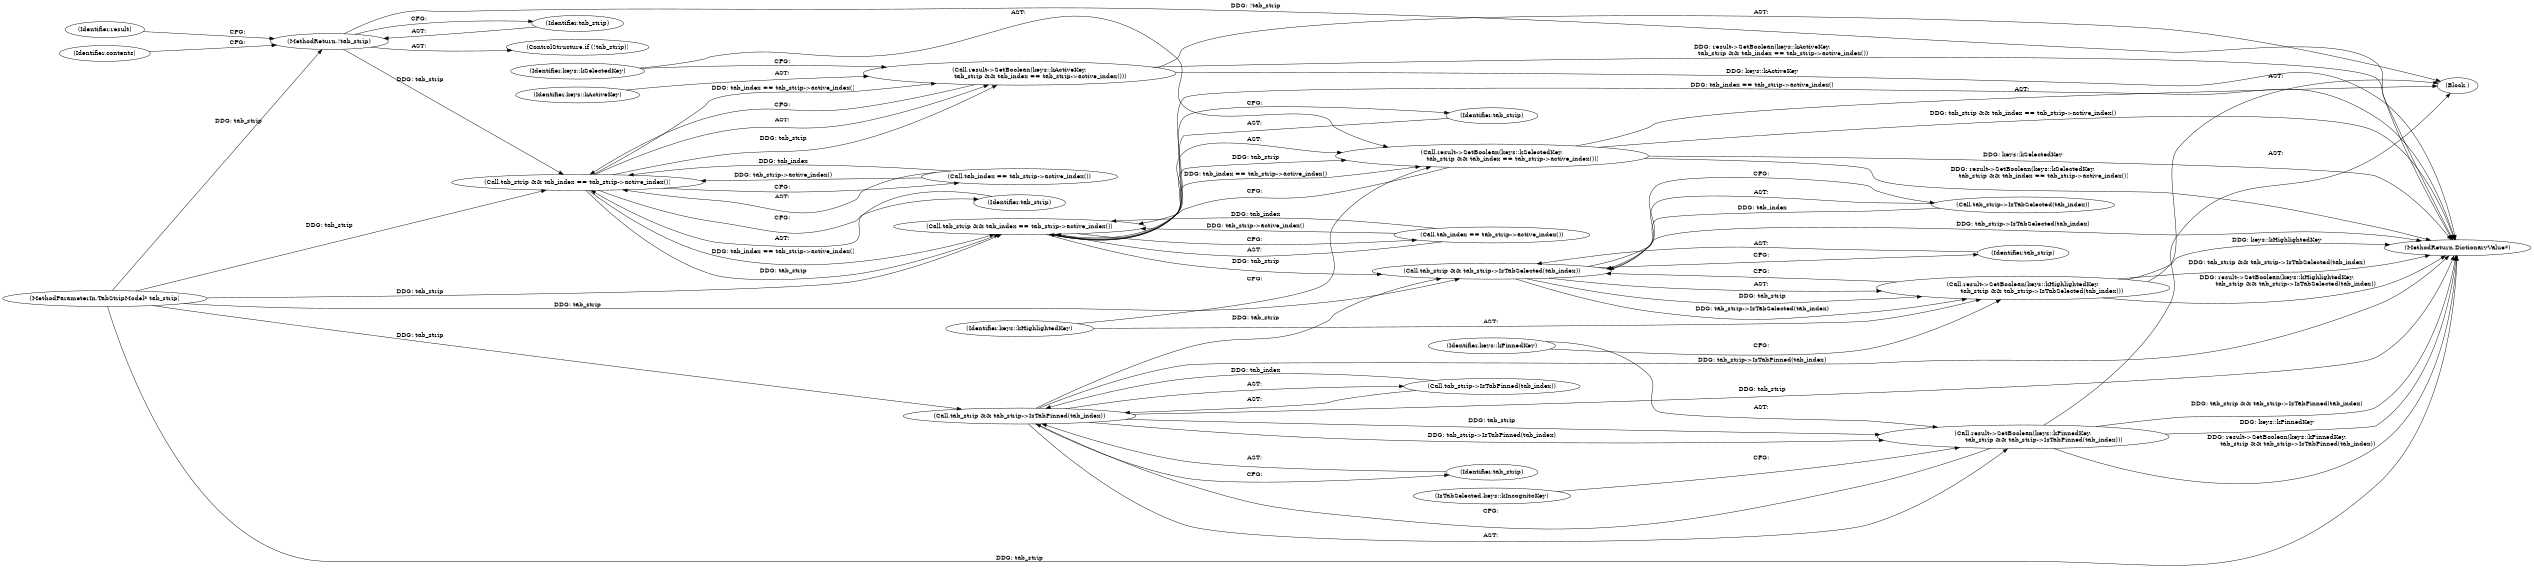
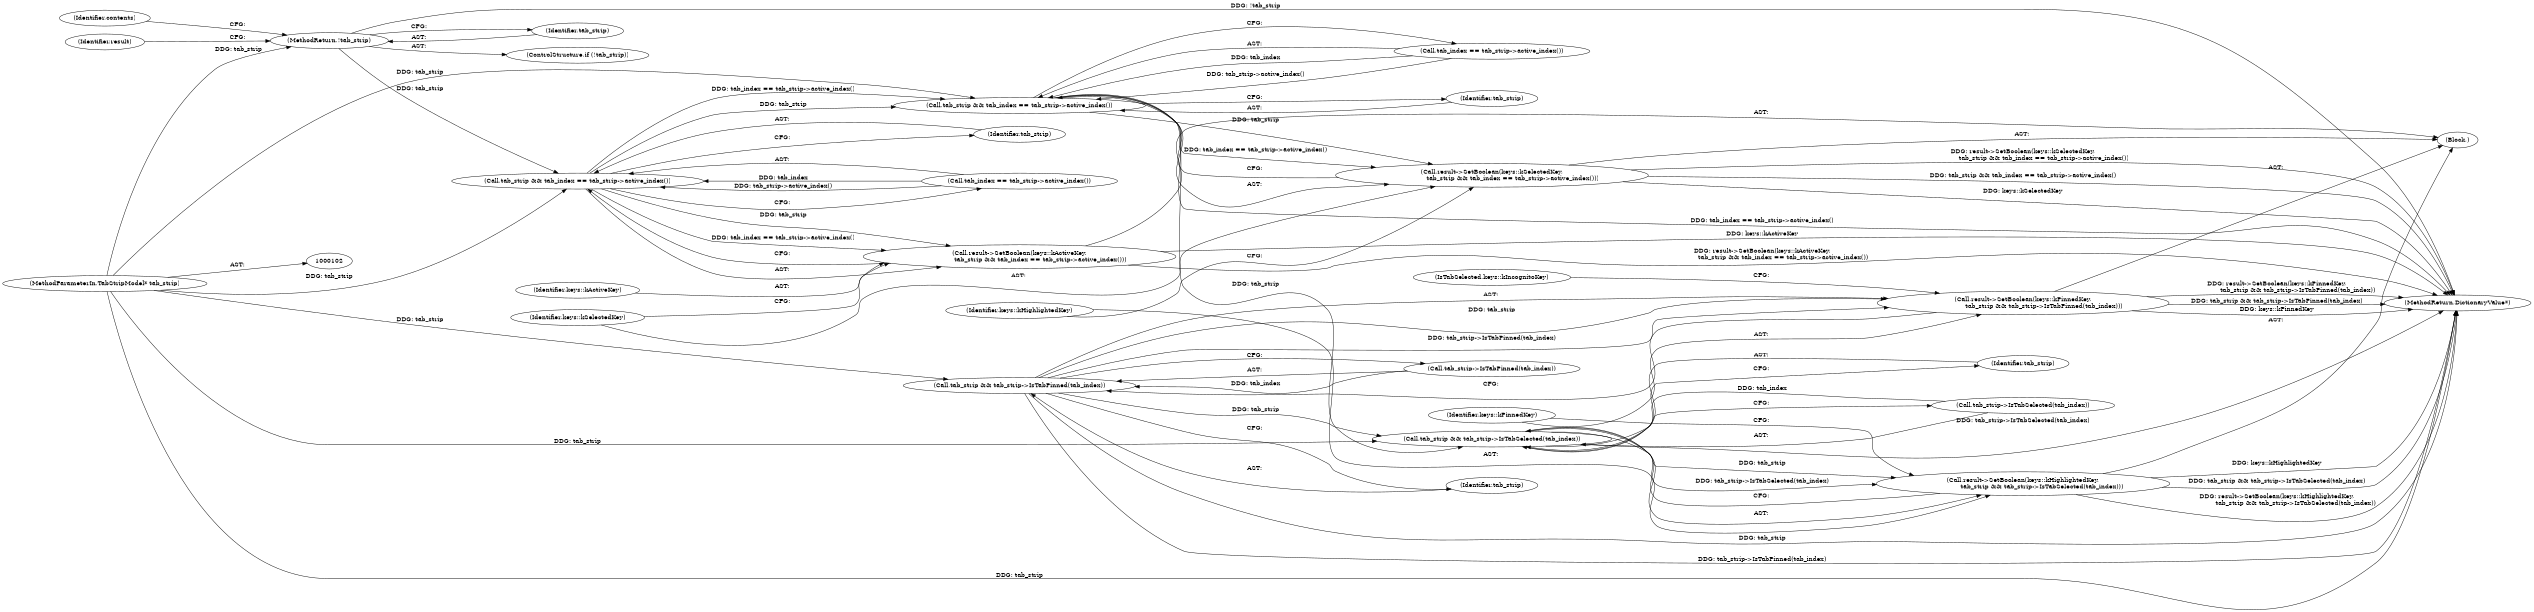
node "1000102": added
edge "(Call,tab_strip && tab_strip->IsTabPinned(tab_index))" -> "(Call,tab_strip->IsTabPinned(tab_index))": label "AST: " -> "CFG: "
